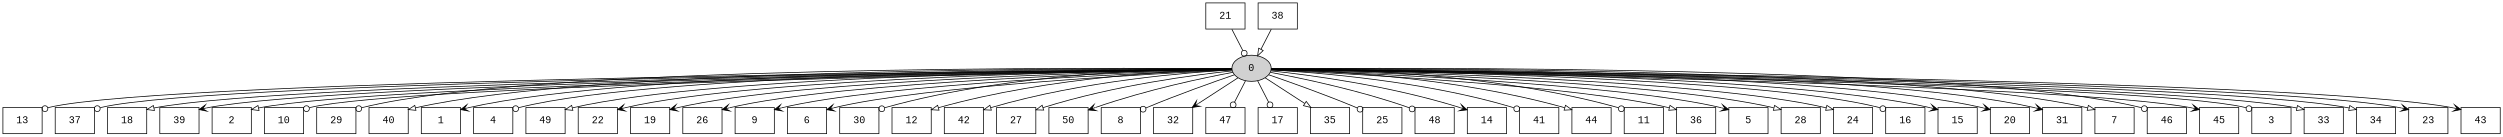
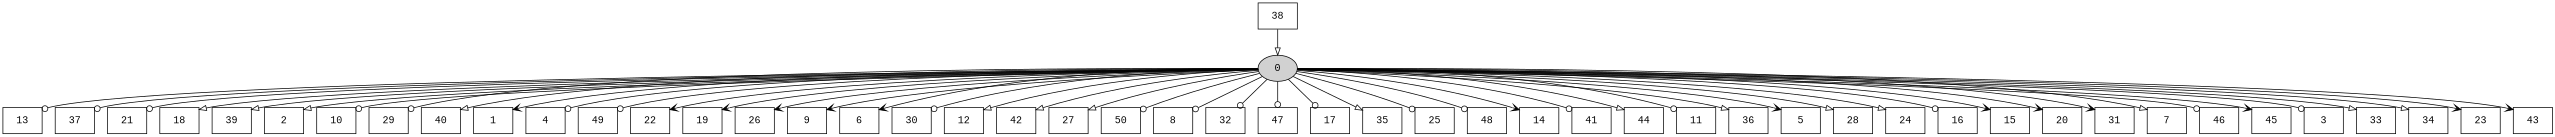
edge "21" -> "0": reversed
edge "0" -> "49": arrowhead onormal -> odot
edge "0" -> "39": arrowhead vee -> onormal
edge "0" -> "50": arrowhead vee -> odot
edge "0" -> "32": arrowhead vee -> odot
